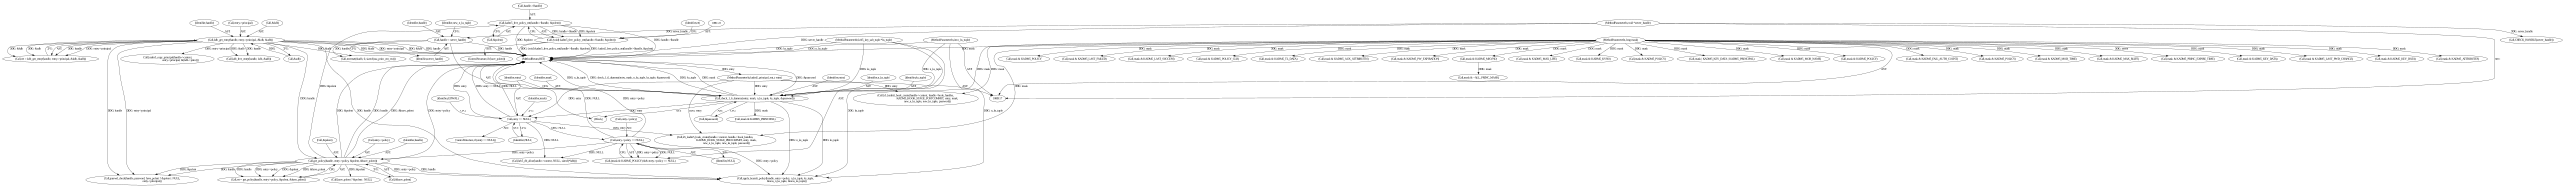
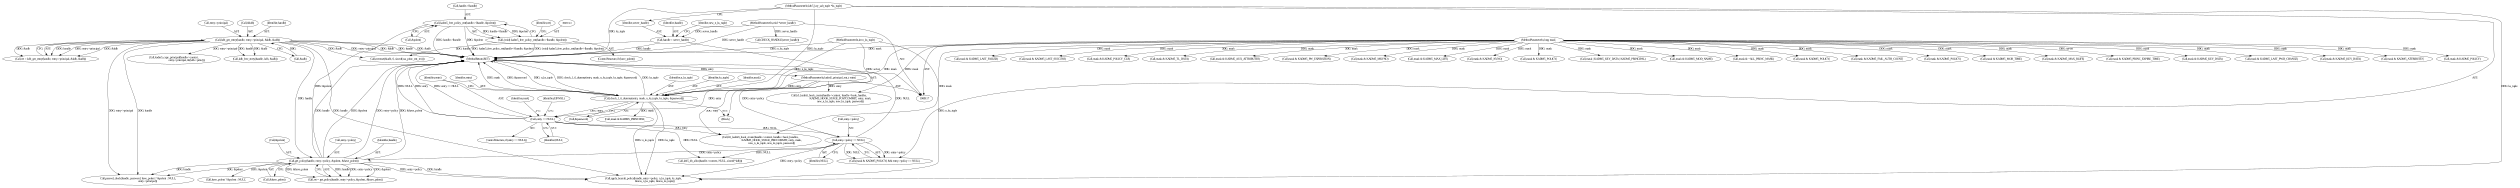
edge "(Call,handle = server_handle)" -> "(Identifier,server_handle)": now "(MethodParameterIn,krb5_key_salt_tuple *ks_tuple)" -> "(Identifier,server_handle)"
edge "(Call,mask & KADM5_MKVNO)" -> "(Call,mask & ~ALL_PRINC_MASK)": now "(MethodParameterIn,long mask)" -> "(Call,mask & ~ALL_PRINC_MASK)"
edge "(MethodParameterIn,int n_ks_tuple)" -> "1000117": label "AST: " -> "DDG: server"
